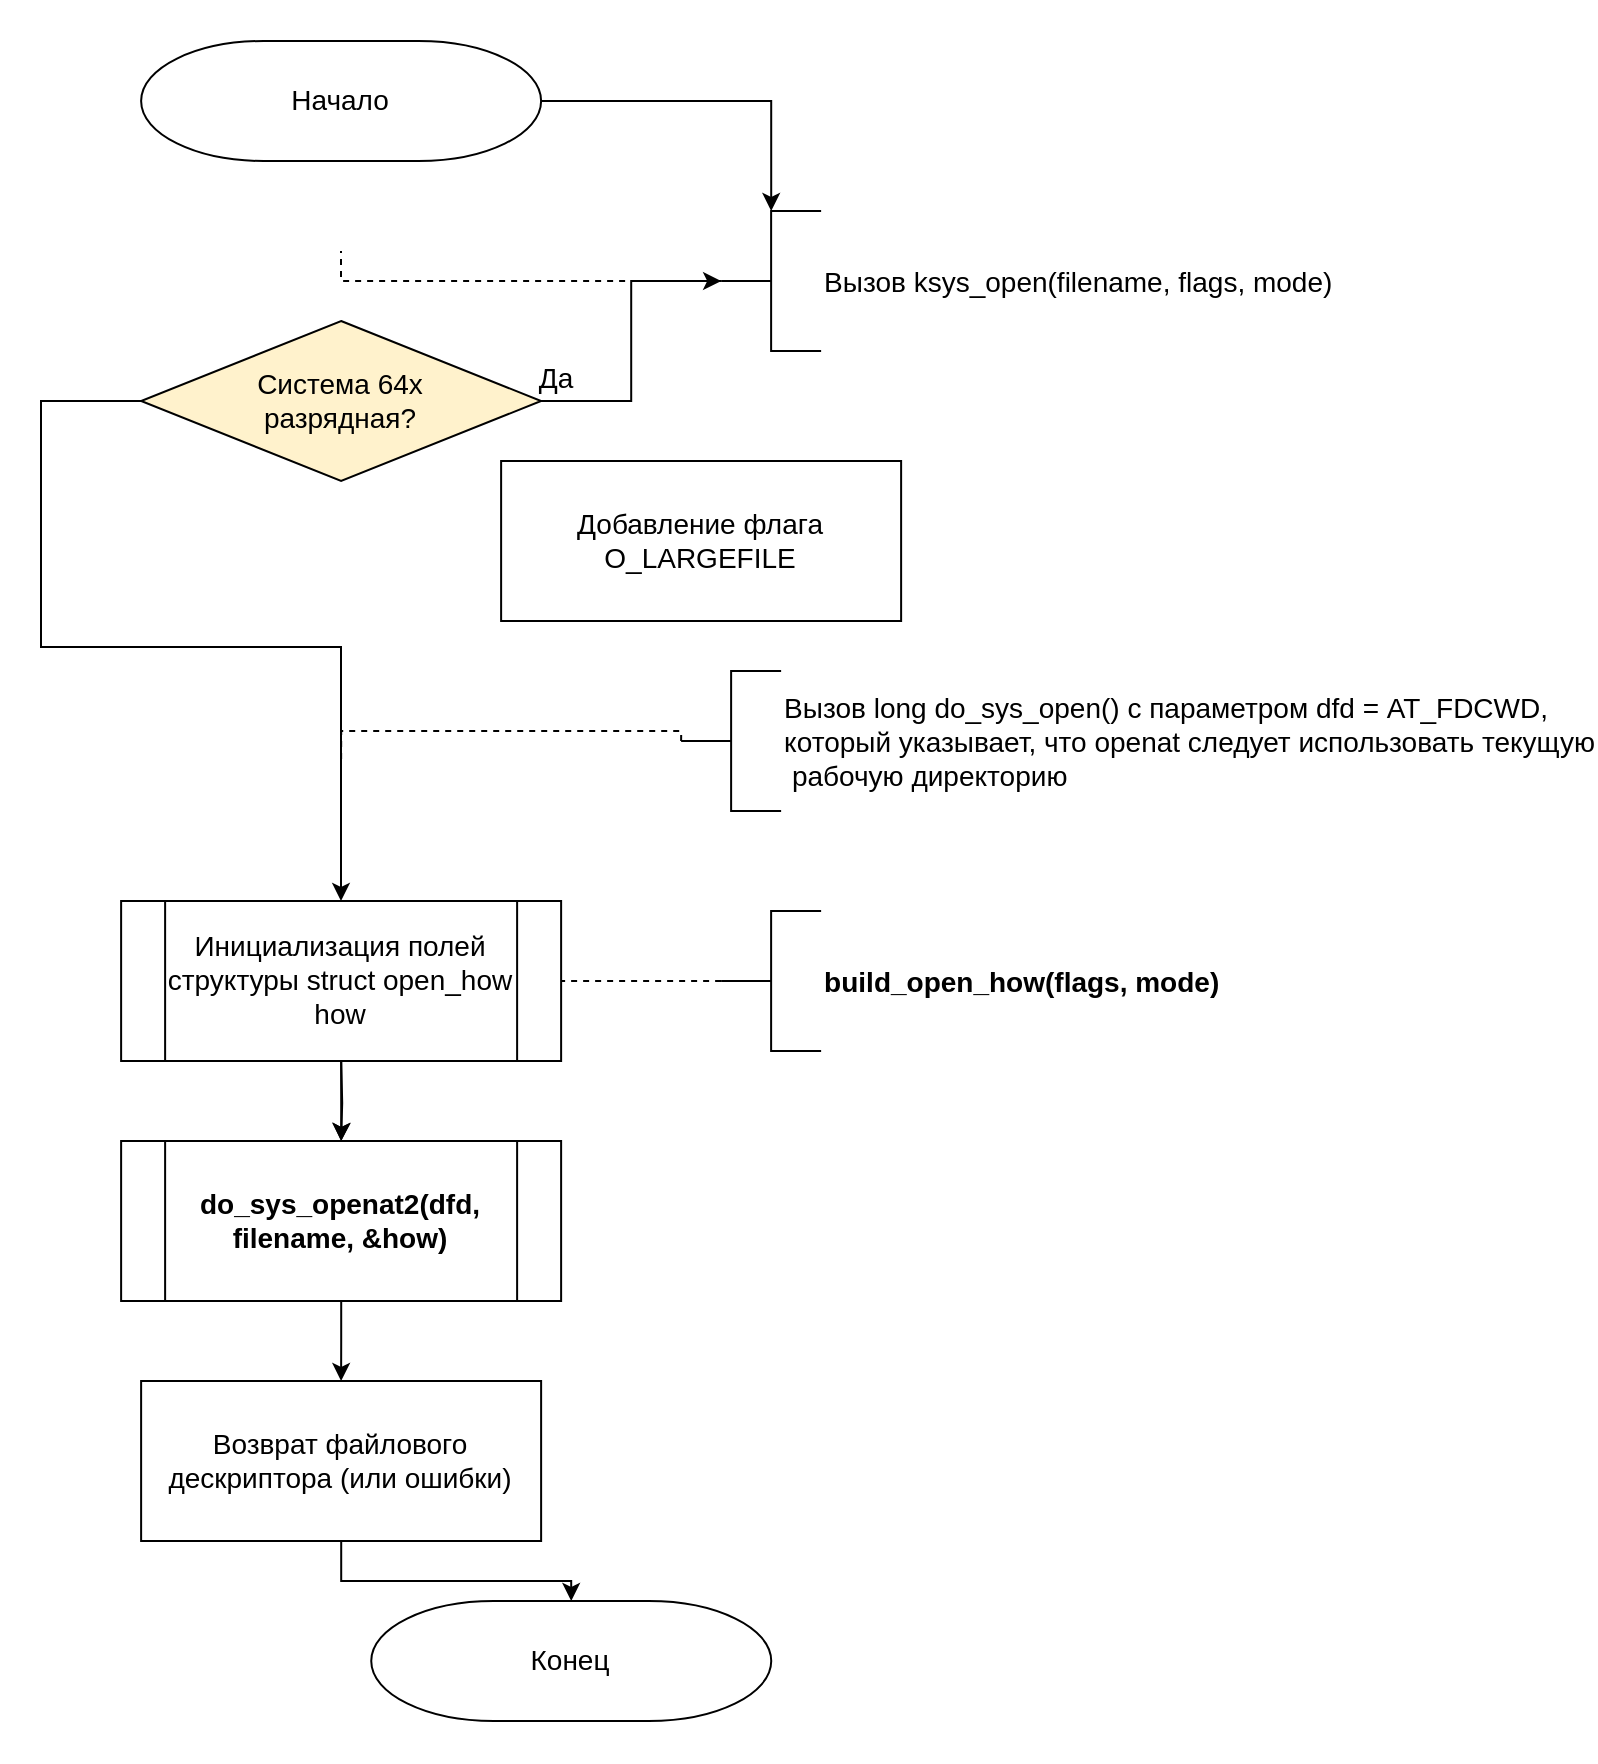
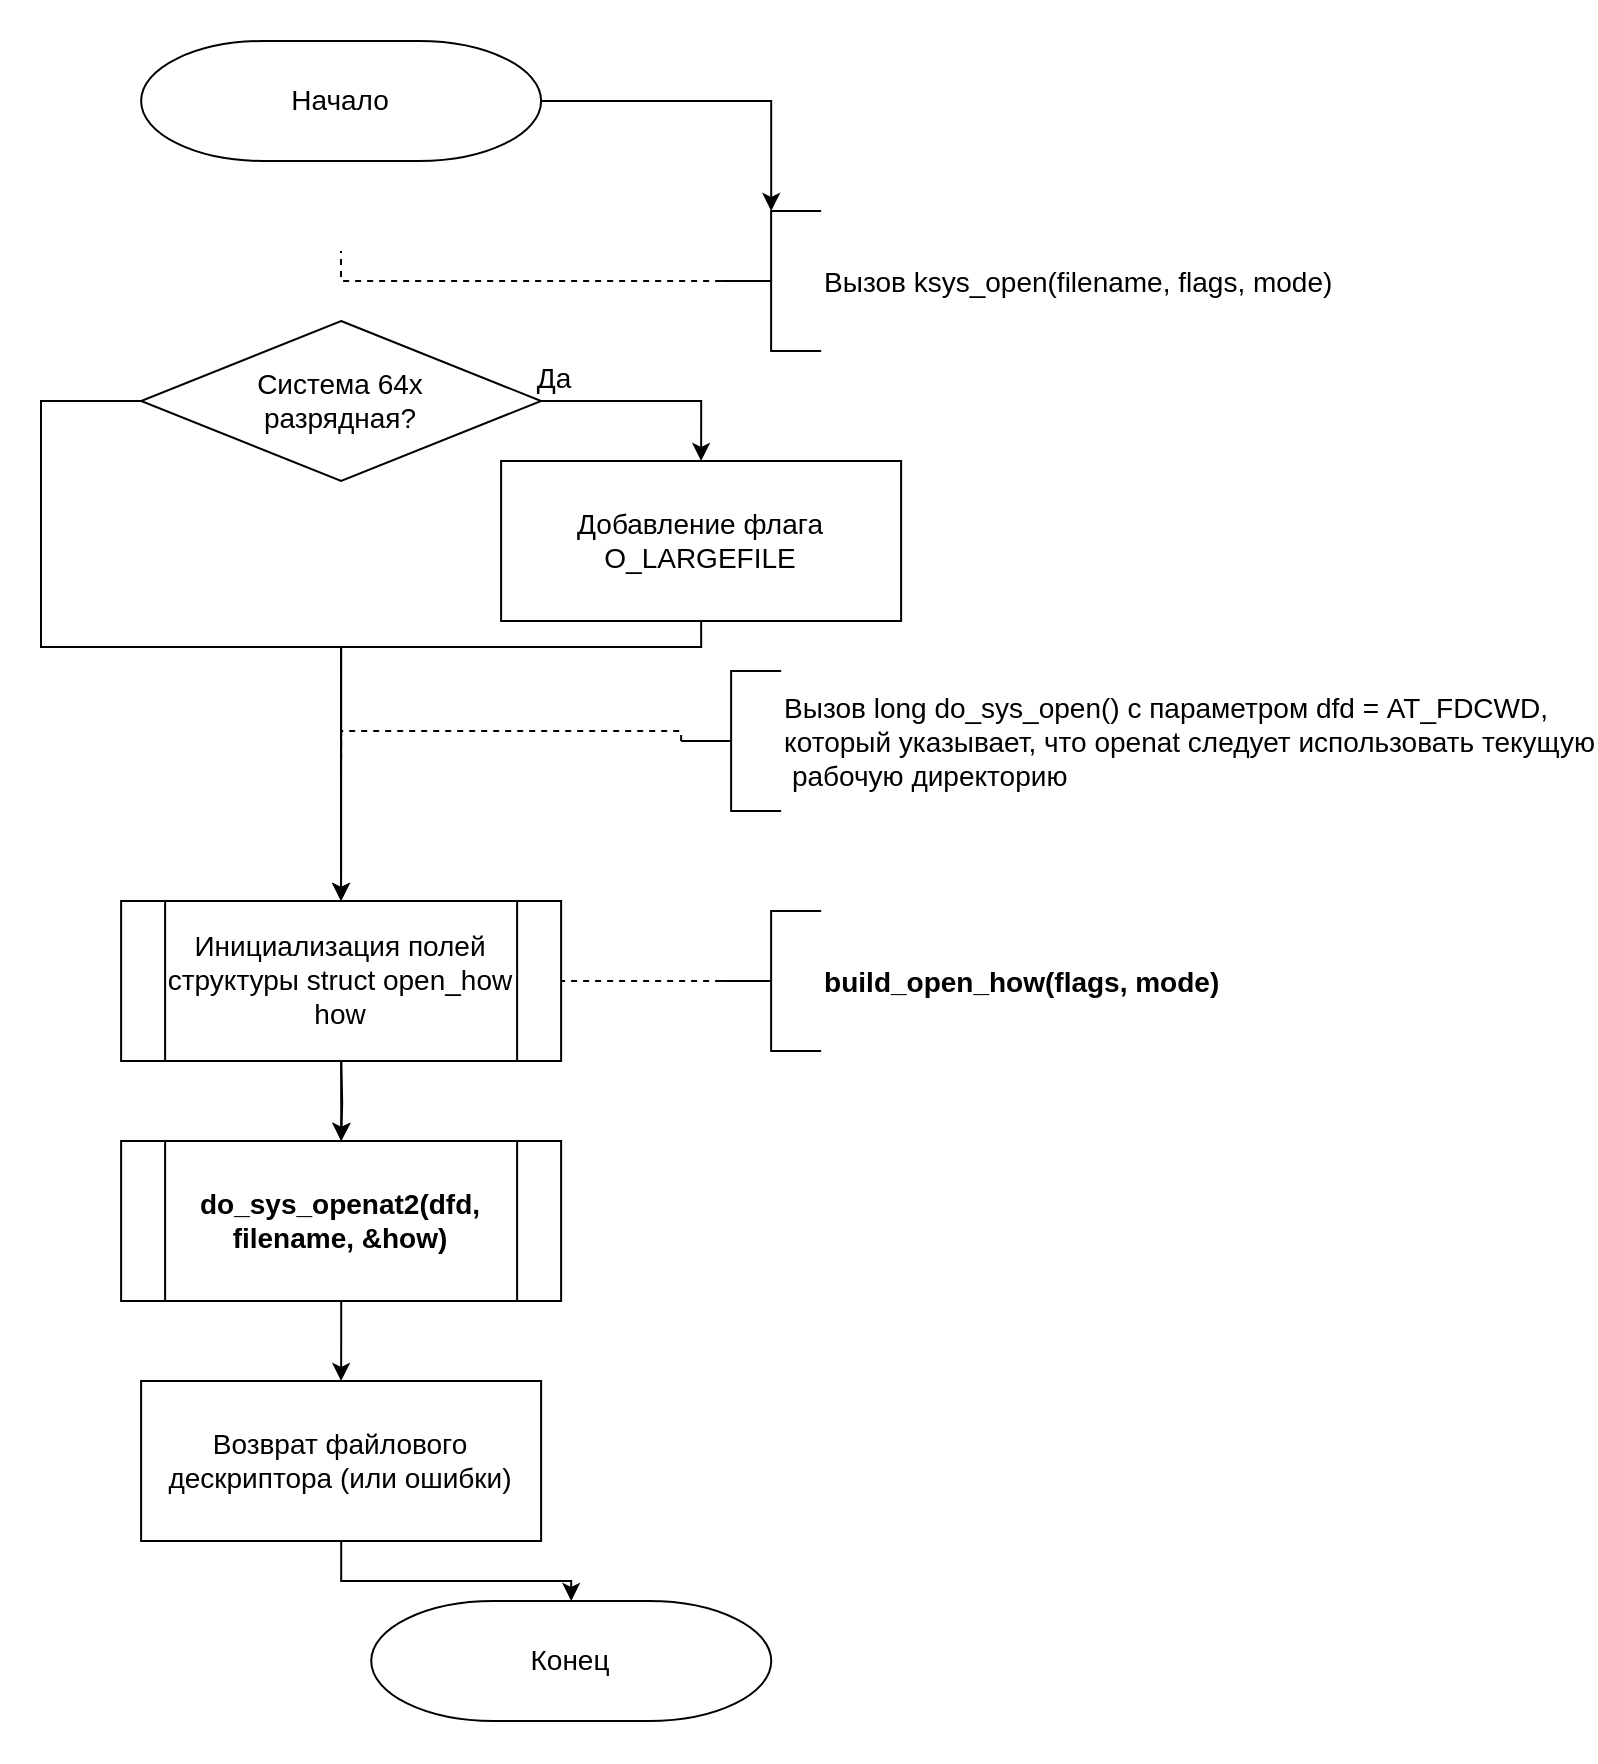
edge "Система 64x разрядная?" -> "Вызов ksys_open(filename, flags, mode)": now "Система 64x разрядная?" -> "Добавление флага O_LARGEFILE"
node "Система 64x разрядная?": fillcolor #fff2cc -> #ffffff
edge "Добавление флага O_LARGEFILE" -> "Инициализация полей структуры struct open_how how": added
